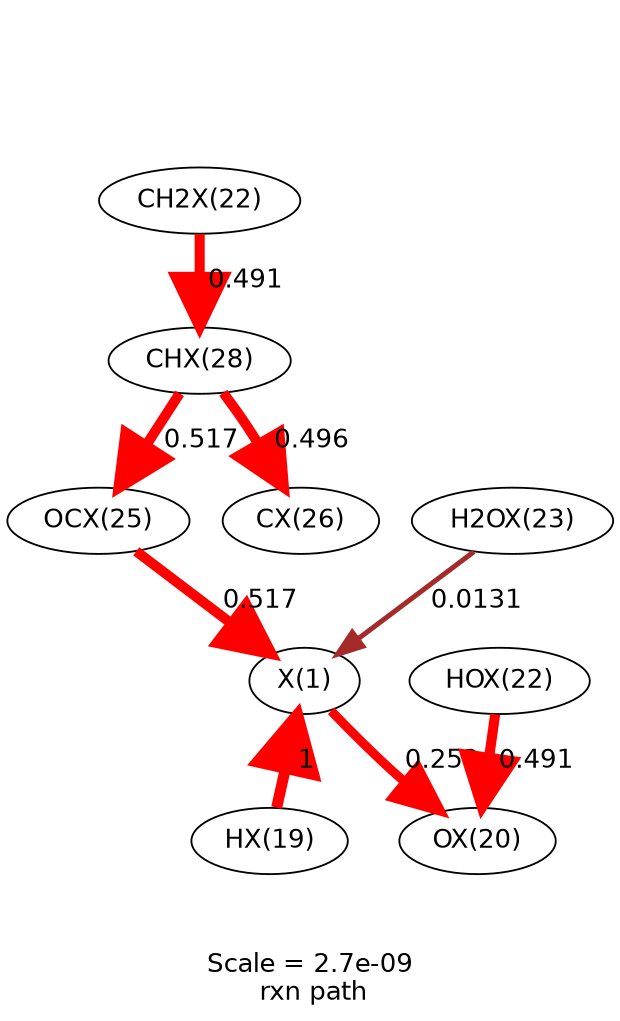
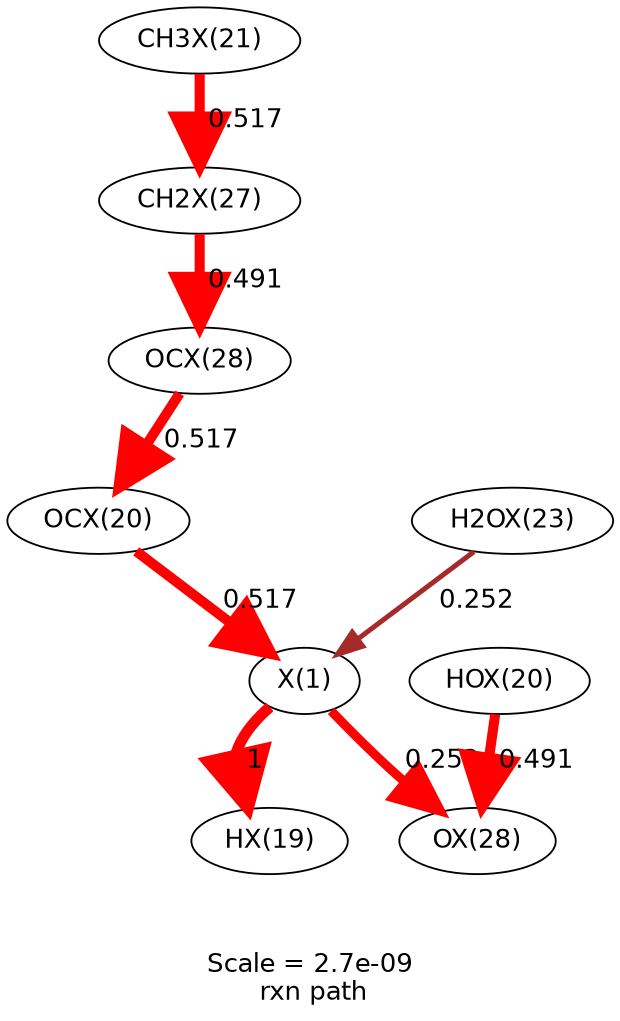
node "CH3X(21)": added
node "CH2X(22)": label "CH2X(22)" -> "CH2X(27)"
node "CHX(28)": label "CHX(28)" -> "OCX(28)"
node "OCX(25)": label "OCX(25)" -> "OCX(20)"
node "CX(26)": removed
edge "H2OX(23)" -> "X(1)": label " 0.0131" -> " 0.252"
node "HOX(22)": label "HOX(22)" -> "HOX(20)"
edge "HX(19)" -> "X(1)": reversed
node "OX(20)": label "OX(20)" -> "OX(28)"
